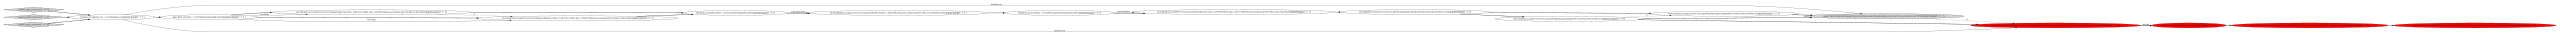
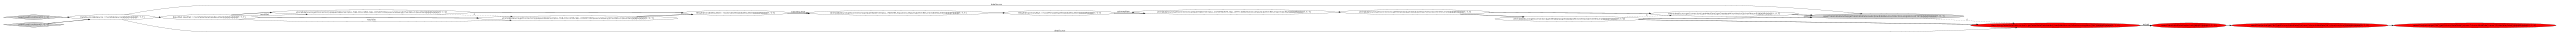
node "assertLoadCondition5['0', '0', '1']": removed
